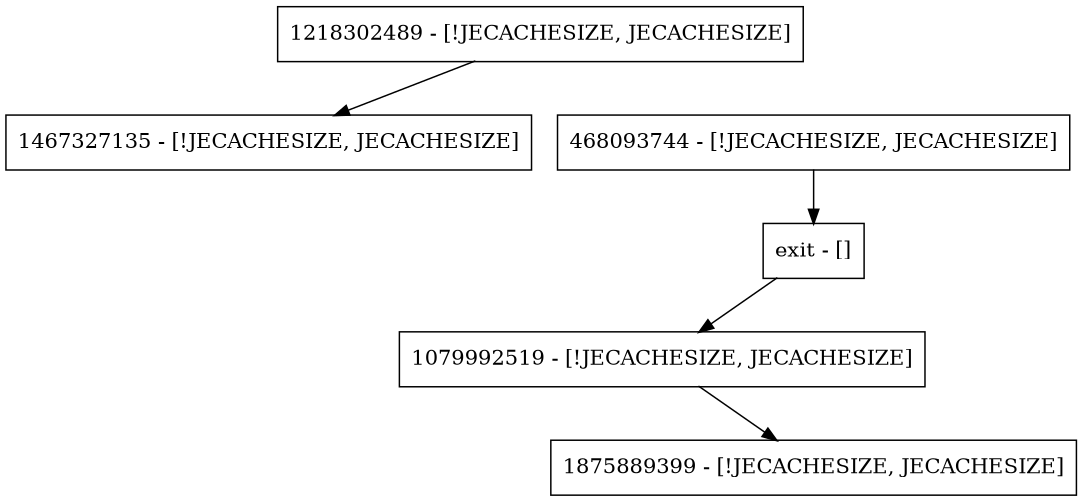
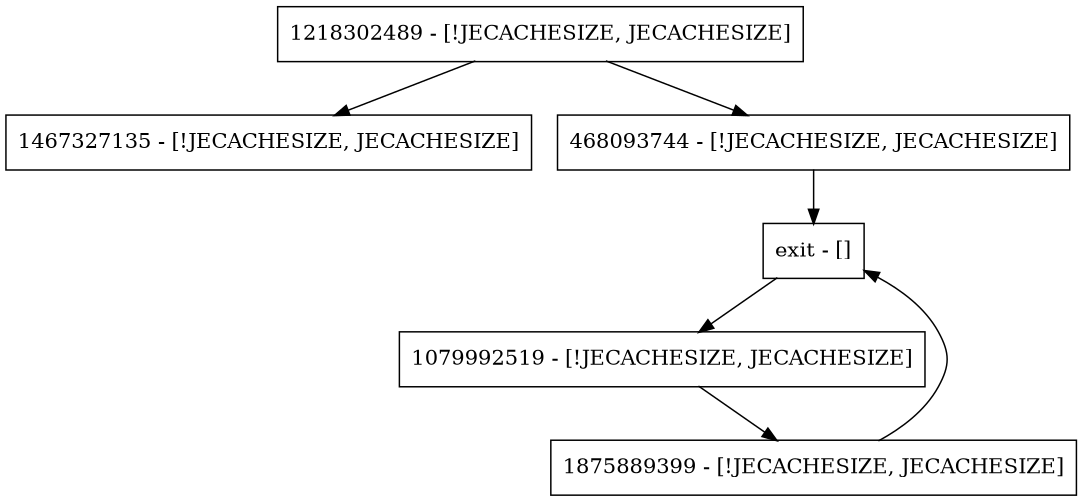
edge "1218302489 - [!JECACHESIZE, JECACHESIZE]" -> "468093744 - [!JECACHESIZE, JECACHESIZE]": added
edge "1875889399 - [!JECACHESIZE, JECACHESIZE]" -> "exit - []": added
